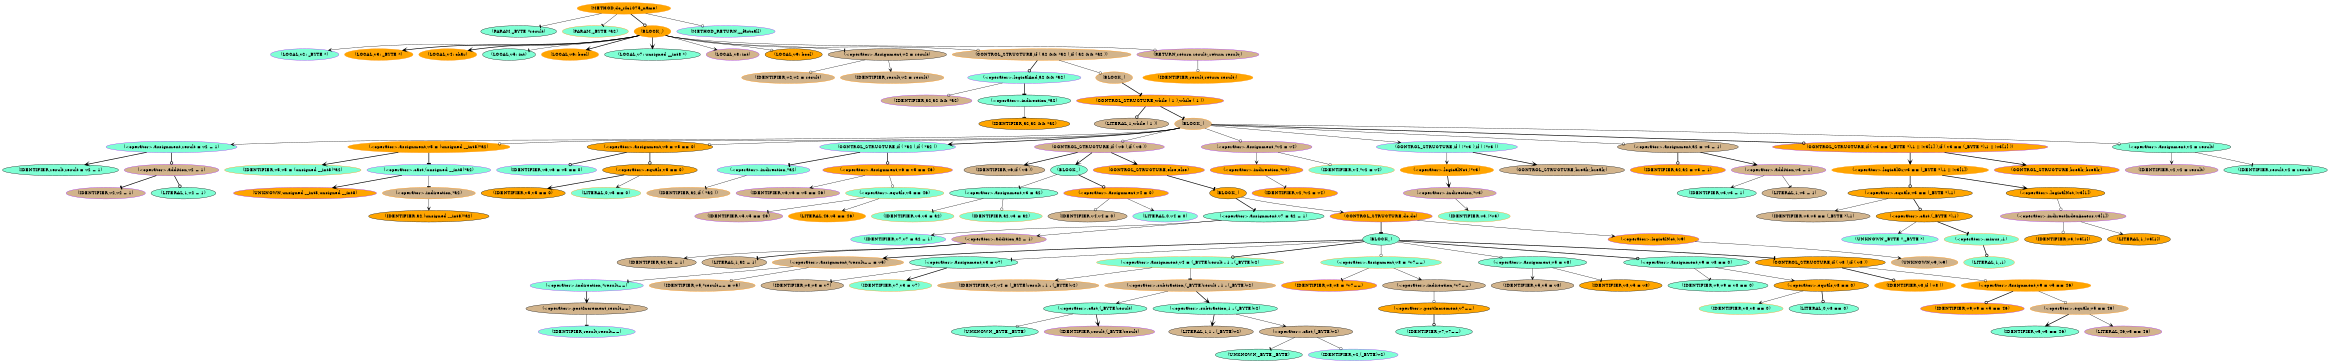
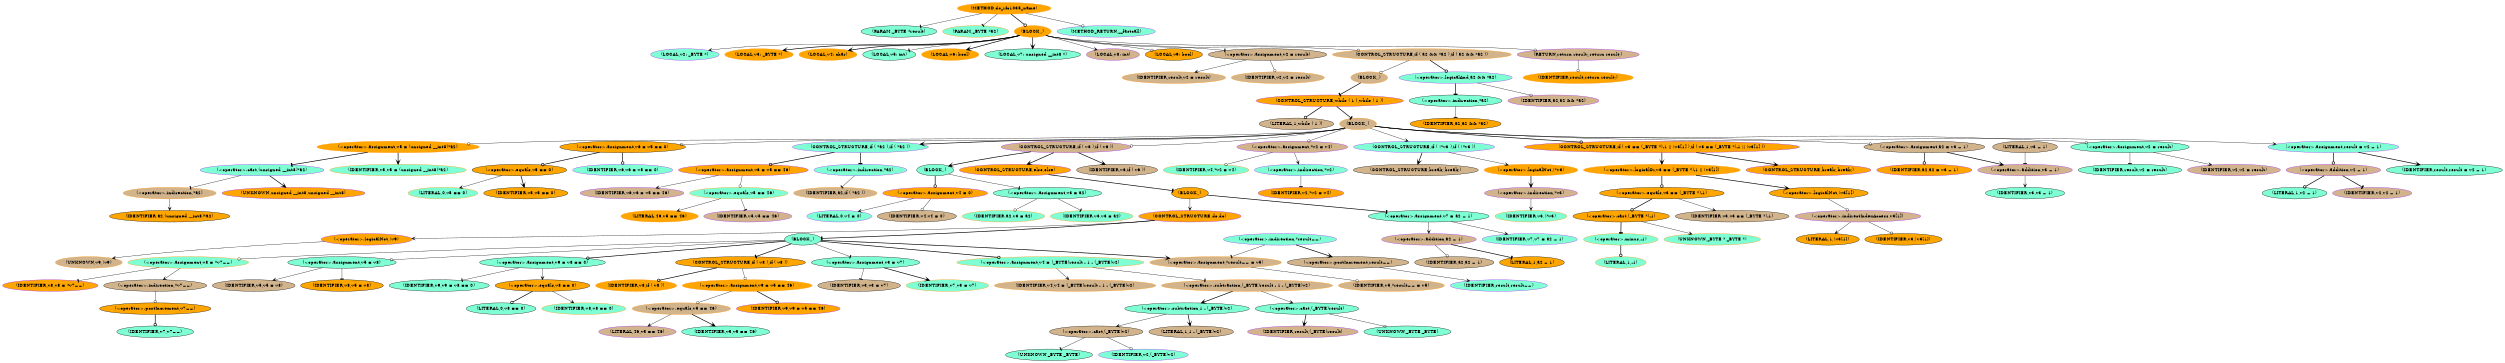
node "(METHOD,do_rfc1075_name)": label "(METHOD,do_rfc1075_name)" -> "(METHOD,do_rfc1035_name)"
node "(<operator>.indirection,*v2)": fillcolor orange -> aquamarine
edge "(<operator>.addition,v3 + 1)" -> "(LITERAL,1,v3 + 1)": reversed
node "(UNKNOWN,_BYTE *,_BYTE *)": color purple -> darkorange
edge "(<operator>.addition,a2 + 1)" -> "(IDENTIFIER,a2,a2 + 1)": arrowhead vee -> odot
node "(LITERAL,1,a2 + 1)": fillcolor tan -> orange
edge "(<operator>.assignment,*result++ = v5)" -> "(<operator>.indirection,*result++)": reversed
edge "(<operator>.postIncrement,result++)" -> "(IDENTIFIER,result,result++)": arrowhead tee -> vee
